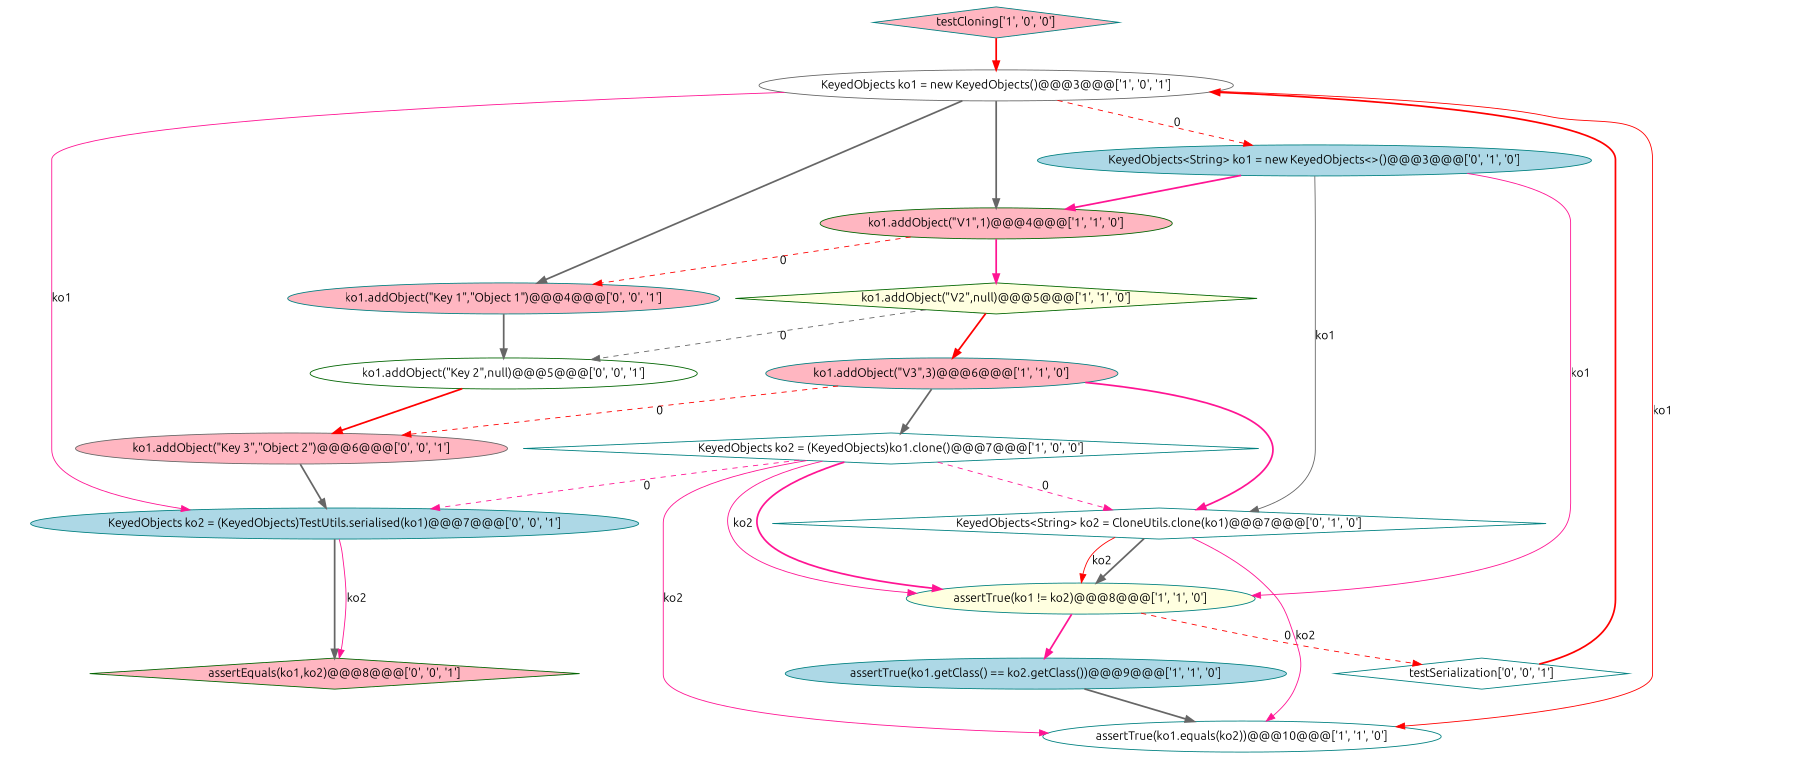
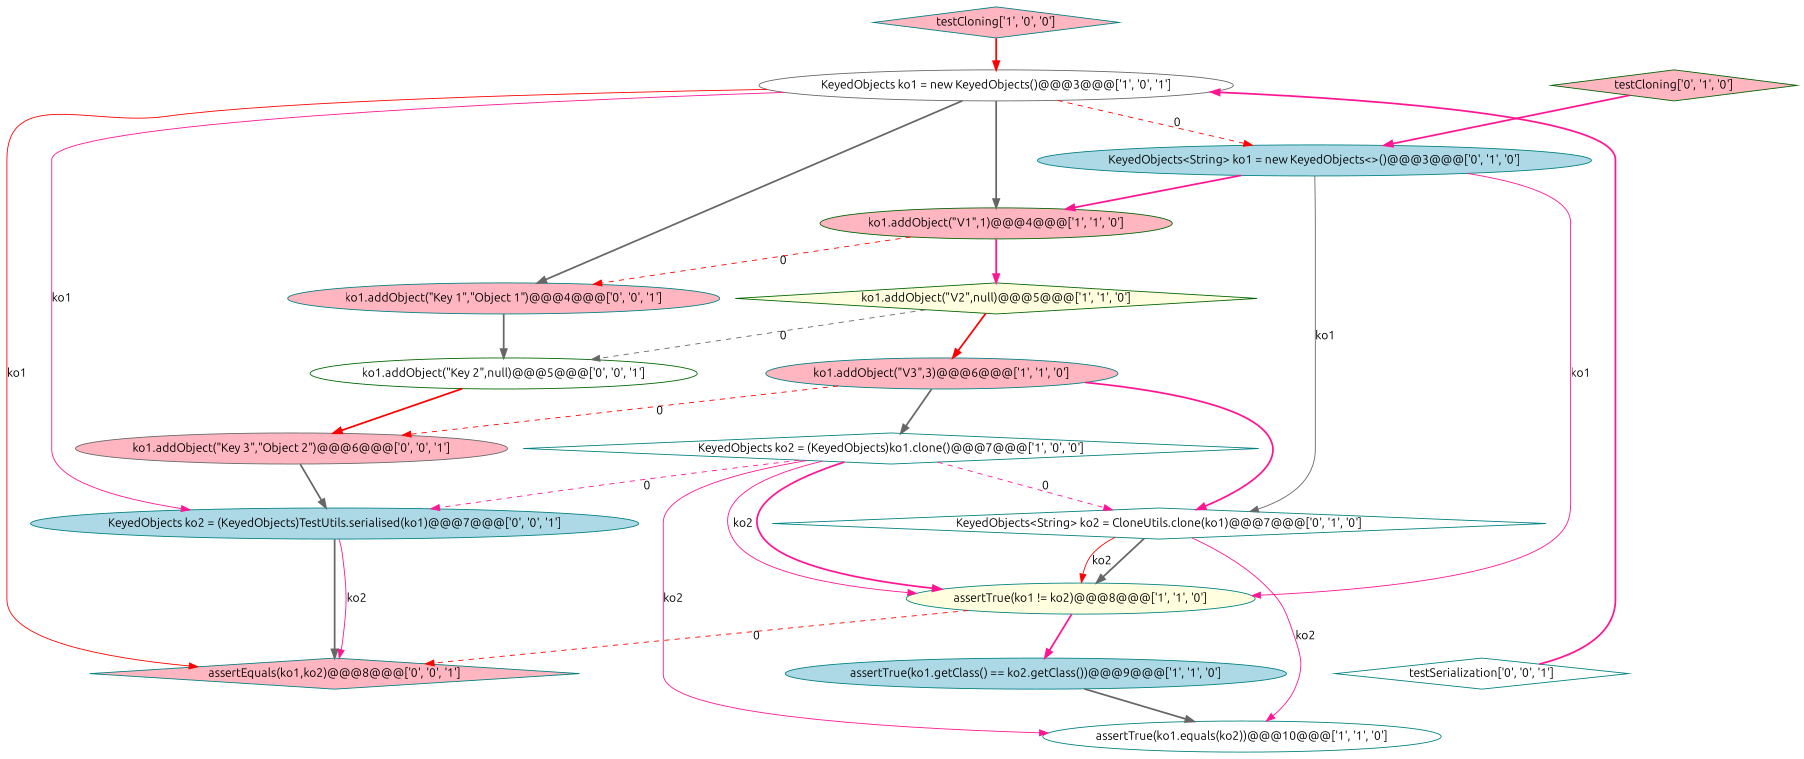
node "testCloning['0', '1', '0']": added
edge "testSerialization['0', '0', '1']" -> "KeyedObjects ko1 = new KeyedObjects()@@@3@@@['1', '0', '1']": color red -> deeppink
edge "KeyedObjects ko1 = new KeyedObjects()@@@3@@@['1', '0', '1']" -> "assertTrue(ko1.equals(ko2))@@@10@@@['1', '1', '0']": now "KeyedObjects ko1 = new KeyedObjects()@@@3@@@['1', '0', '1']" -> "assertEquals(ko1,ko2)@@@8@@@['0', '0', '1']"
edge "assertTrue(ko1 != ko2)@@@8@@@['1', '1', '0']" -> "testSerialization['0', '0', '1']": now "assertTrue(ko1 != ko2)@@@8@@@['1', '1', '0']" -> "assertEquals(ko1,ko2)@@@8@@@['0', '0', '1']"
node "assertEquals(ko1,ko2)@@@8@@@['0', '0', '1']": color darkgreen -> teal
